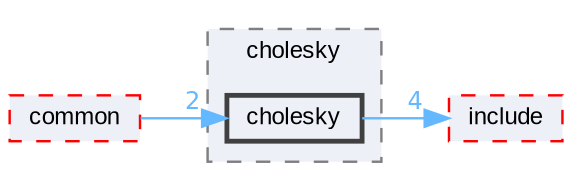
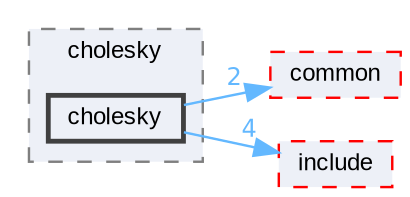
edge "common" -> "cholesky": reversed
